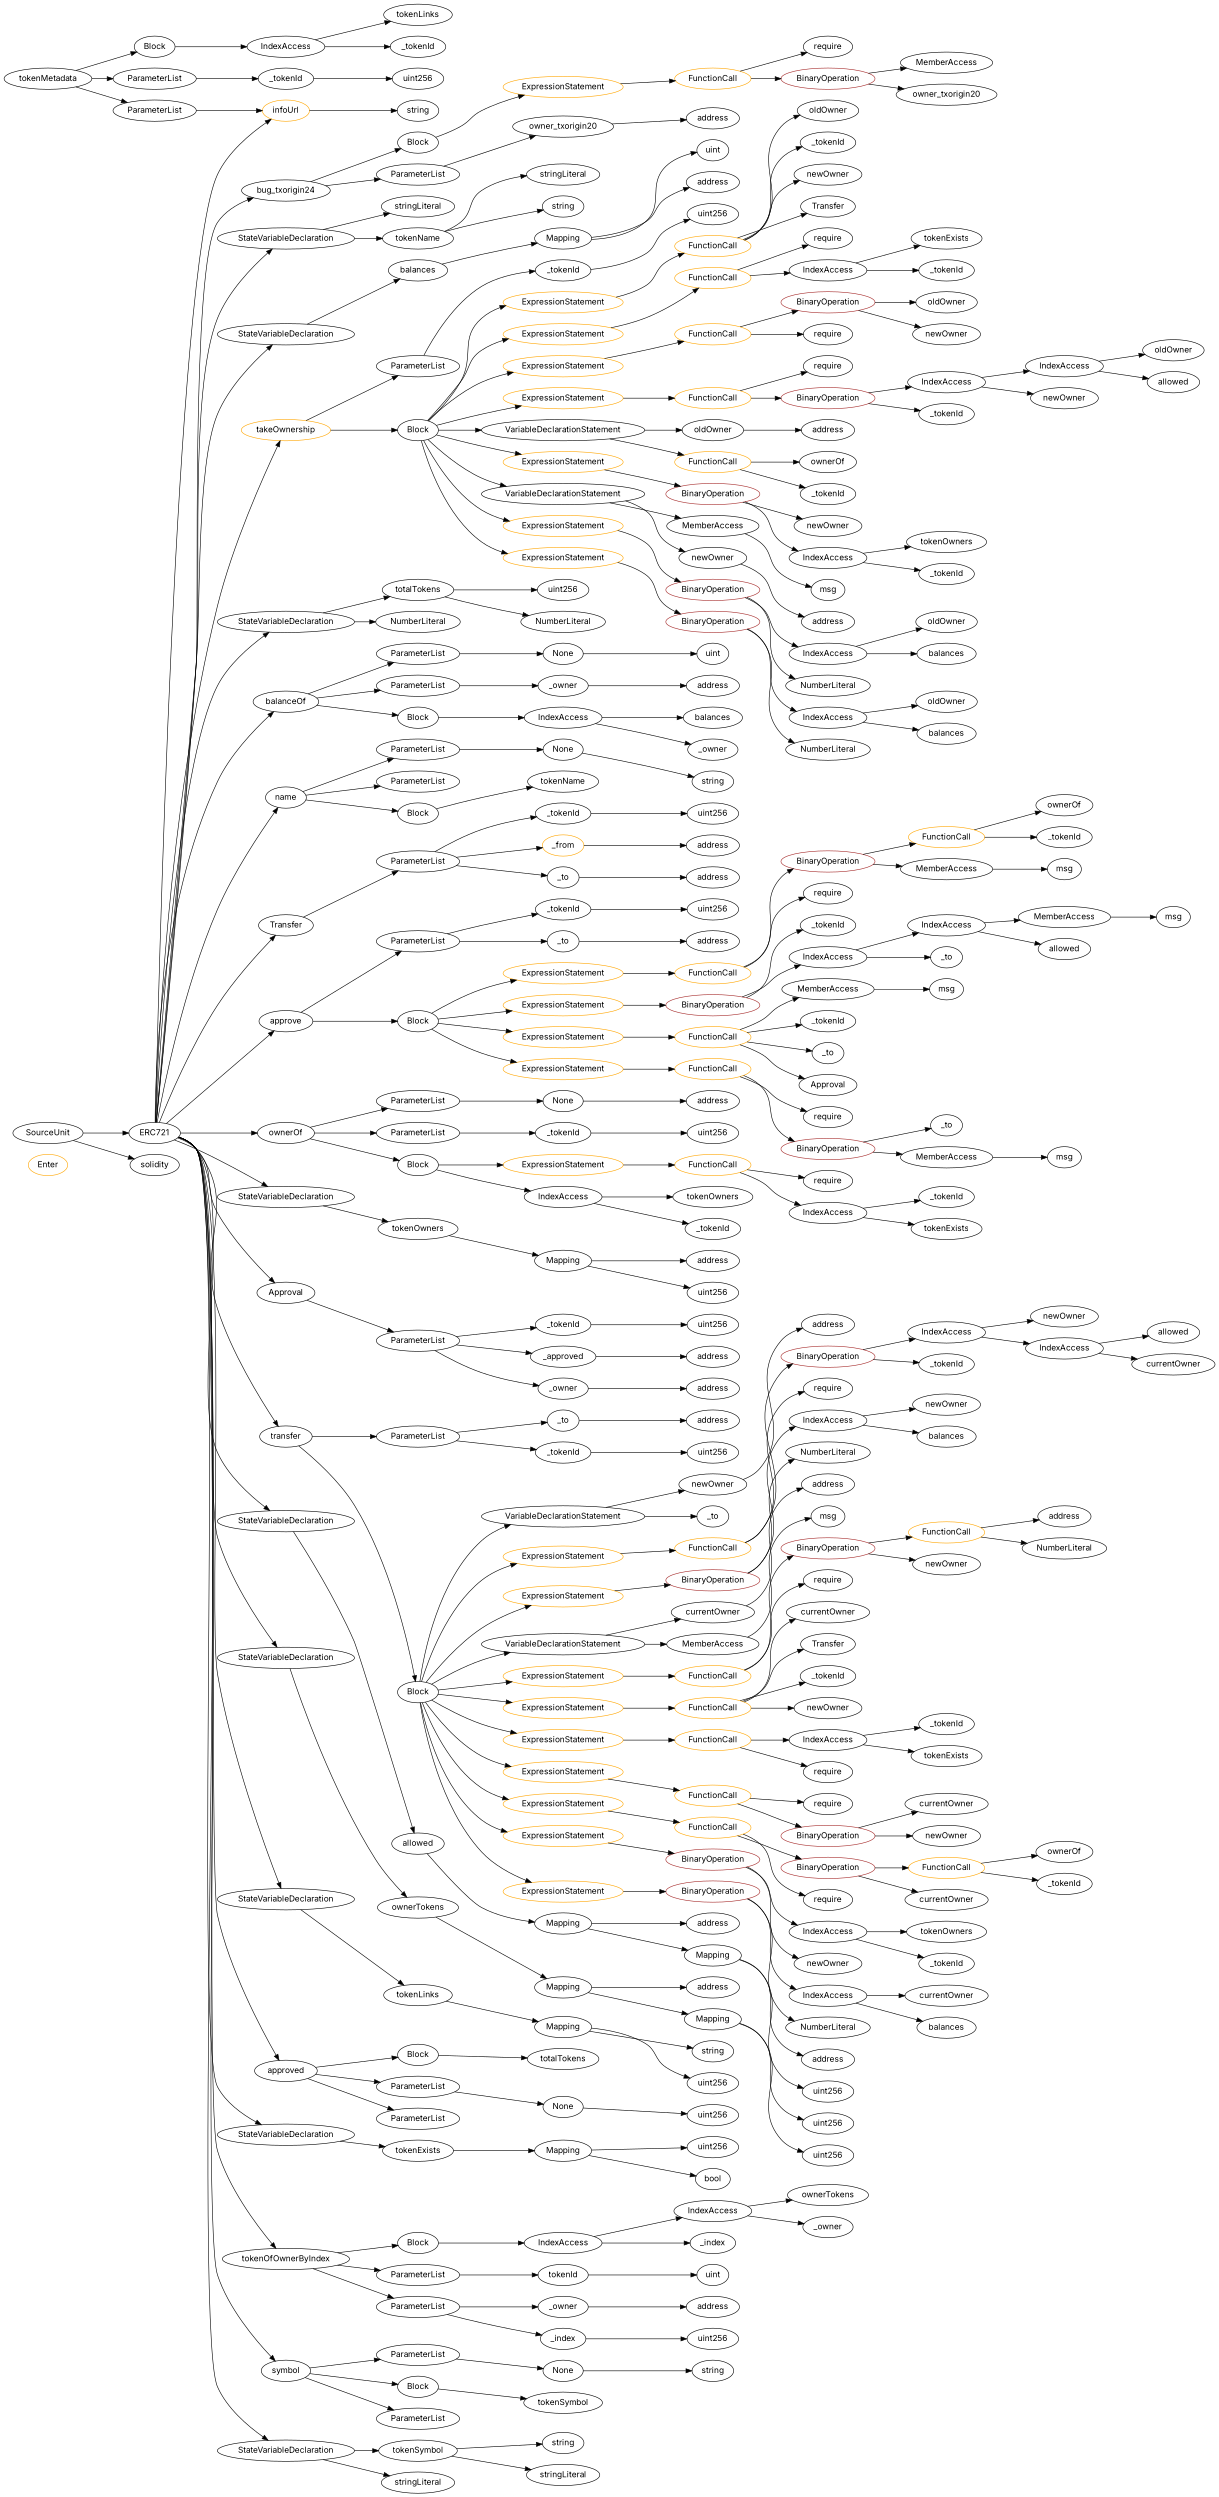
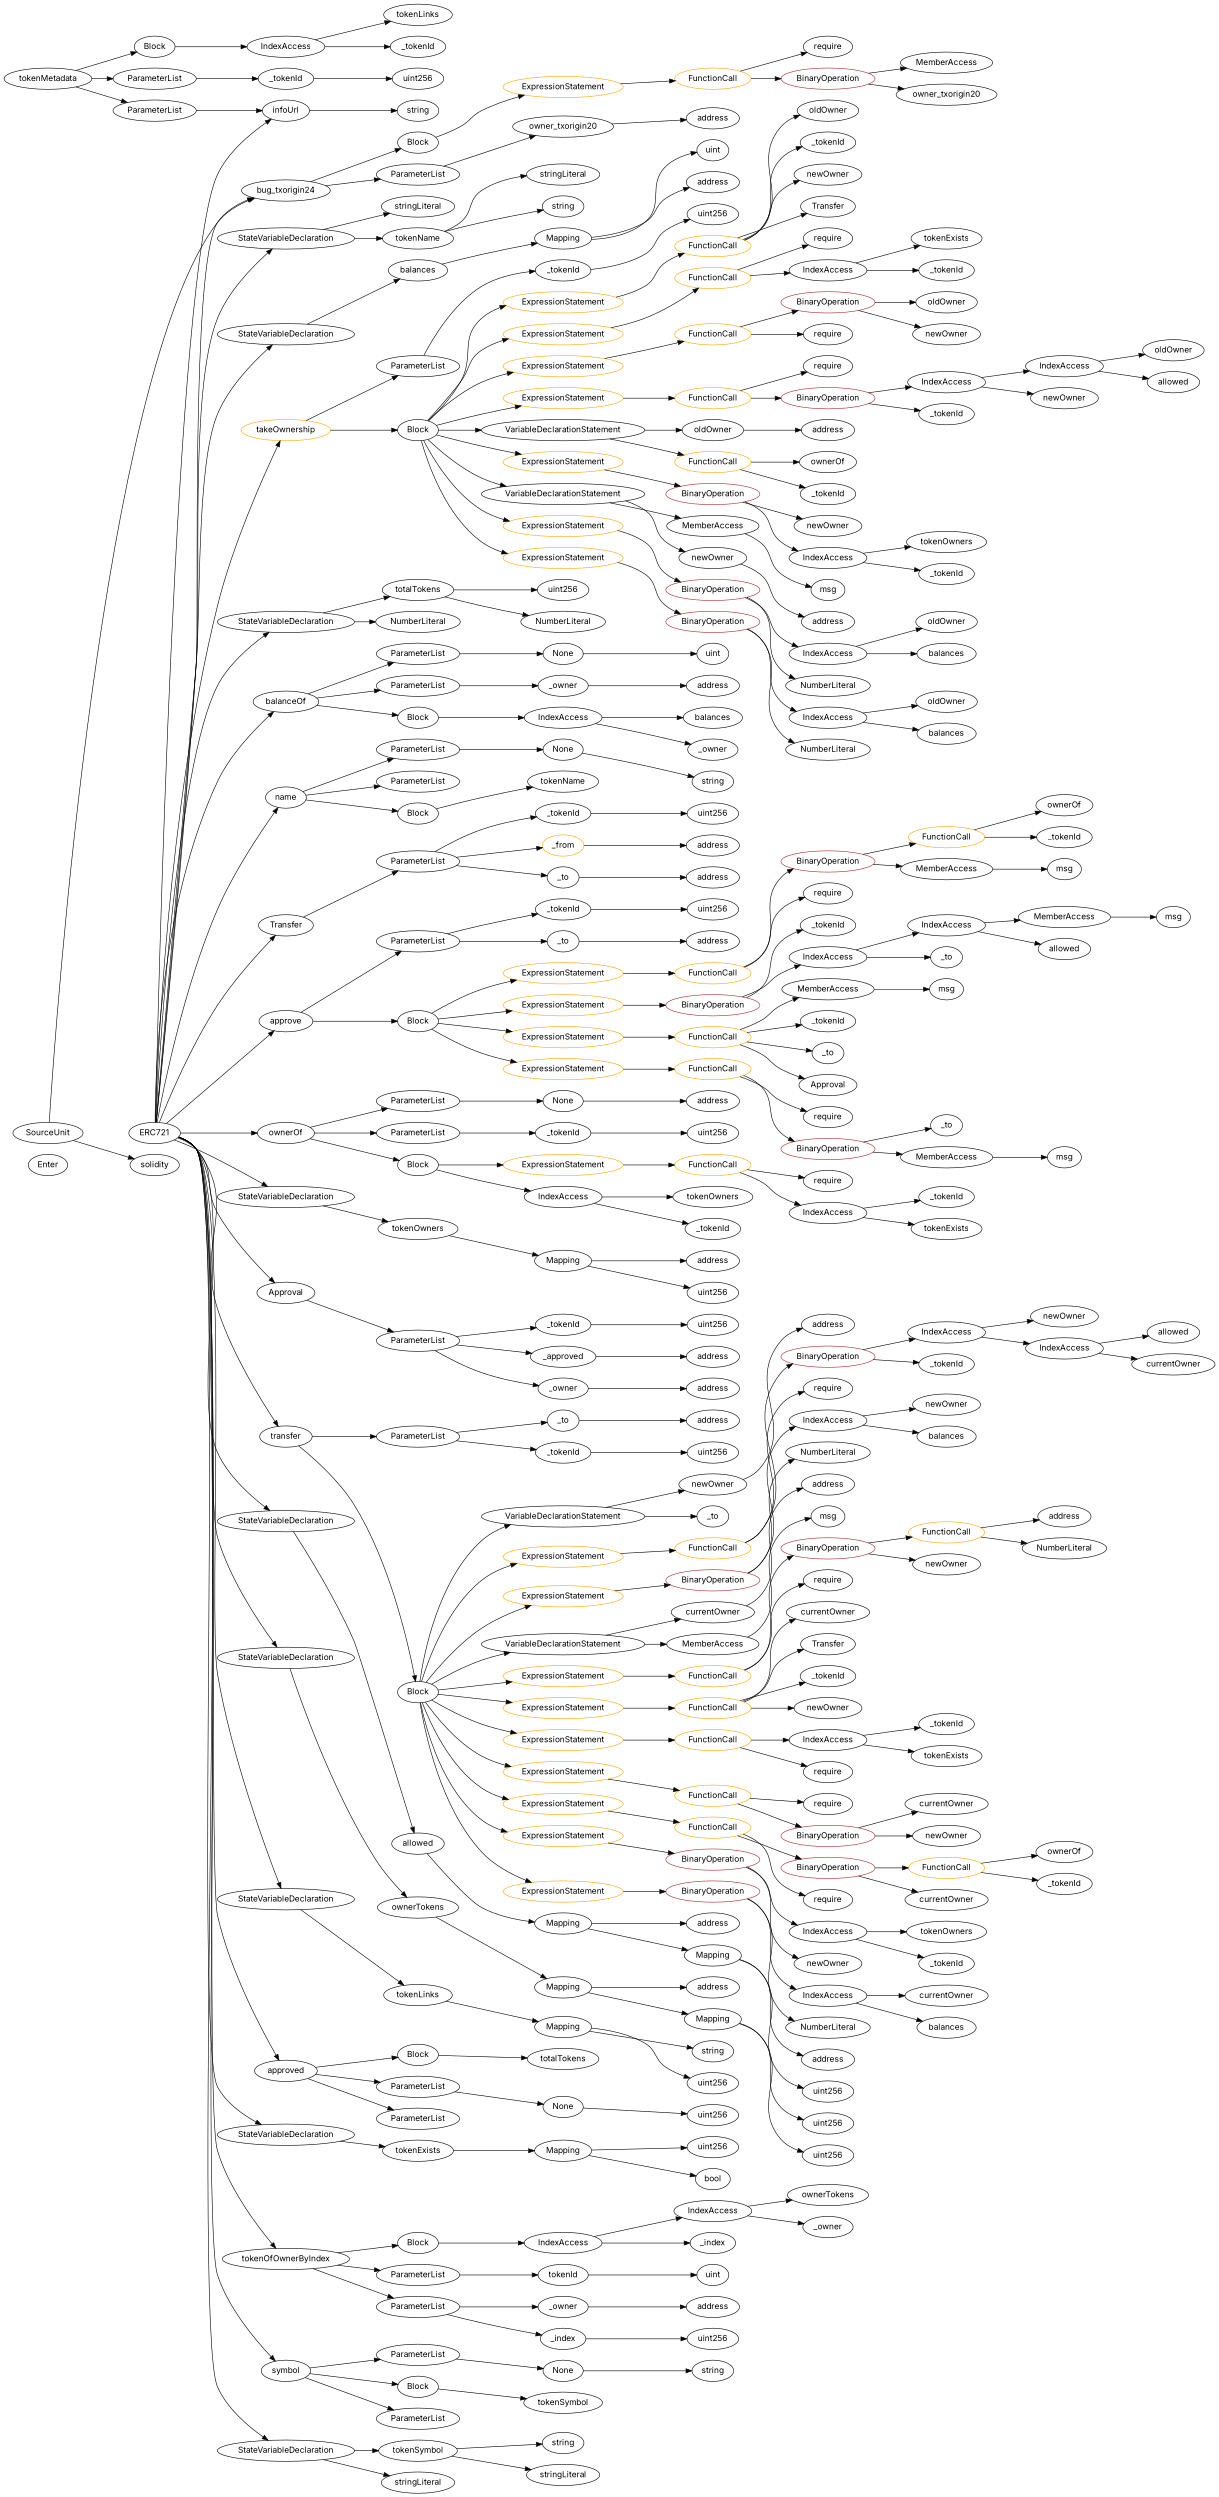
node "infoUrl": color orange -> black
edge "SourceUnit" -> "ERC721": now "SourceUnit" -> "bug_txorigin24"
node "Enter": color orange -> black
